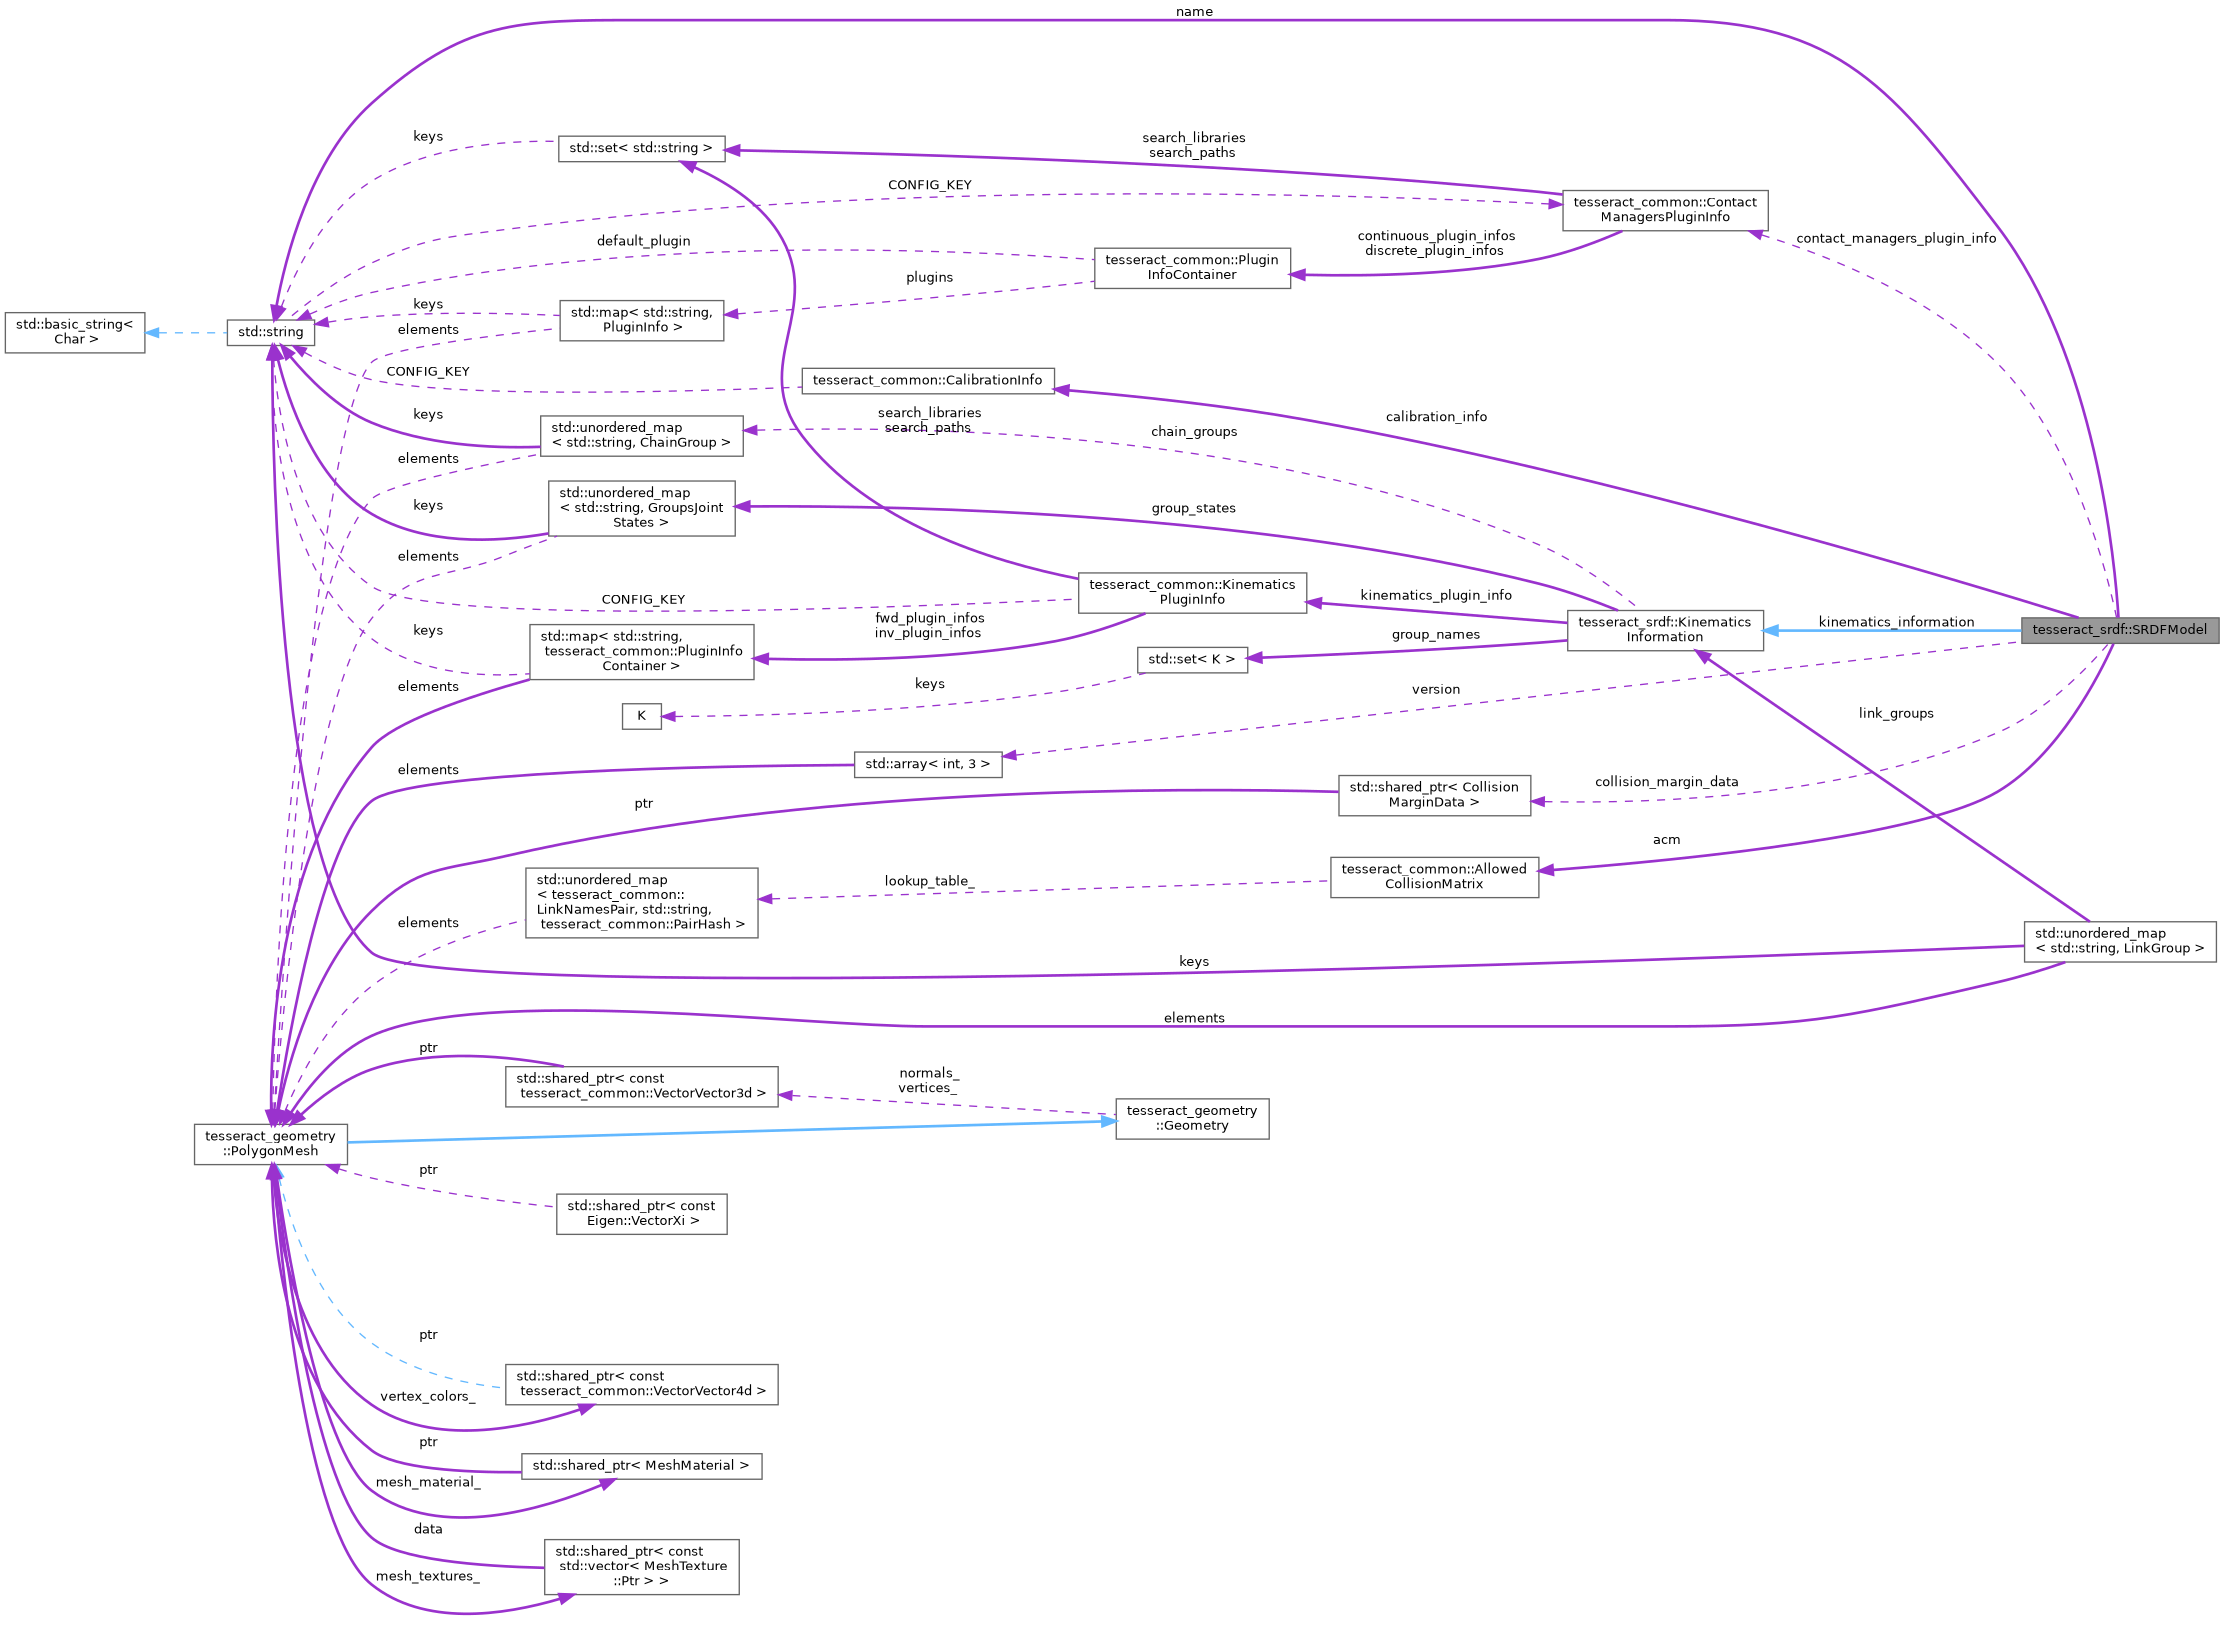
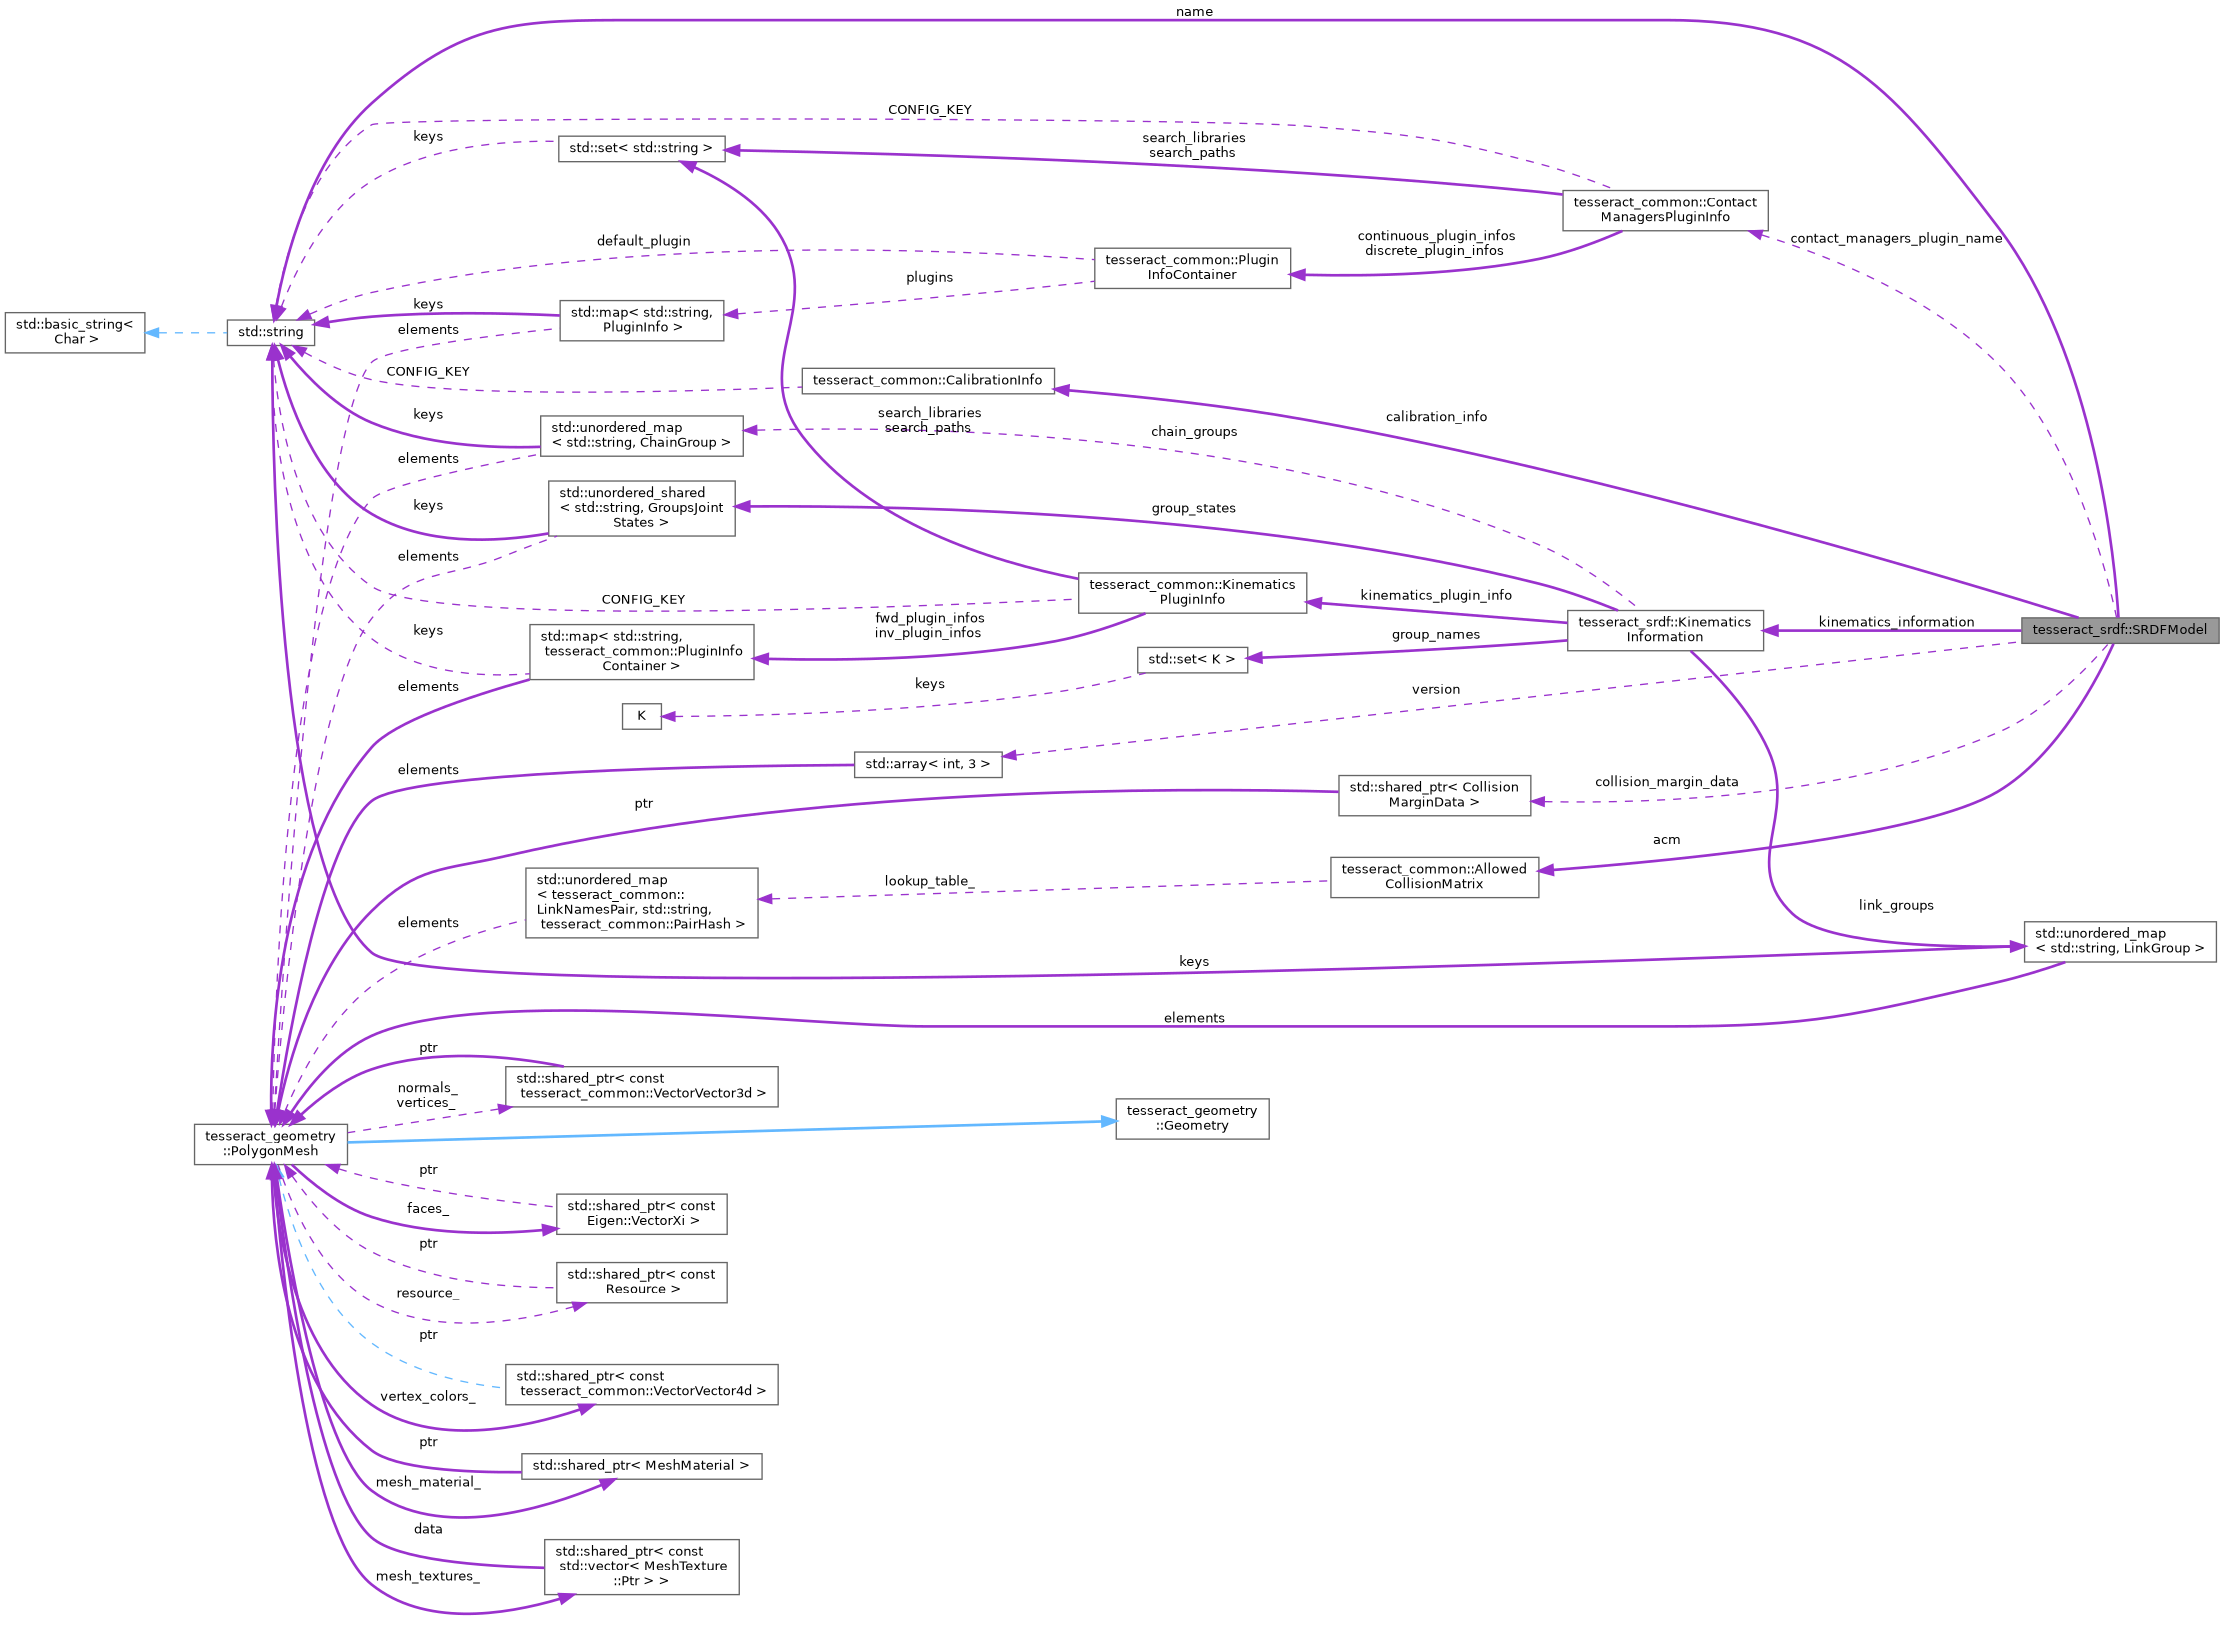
edge "std::string" -> "tesseract_common::Contact ManagersPluginInfo": reversed
edge "tesseract_srdf::SRDFModel" -> "tesseract_common::Contact ManagersPluginInfo": label " contact_managers_plugin_info" -> " contact_managers_plugin_name"
edge "std::map< std::string, PluginInfo >" -> "std::string": style dashed -> bold
node "std::unordered_map < std::string, GroupsJoint States >": label "std::unordered_map < std::string, GroupsJoint States >" -> "std::unordered_shared < std::string, GroupsJoint States >"
edge "tesseract_srdf::SRDFModel" -> "tesseract_srdf::Kinematics Information": color steelblue1 -> darkorchid3
edge "std::unordered_map < std::string, LinkGroup >" -> "tesseract_srdf::Kinematics Information": reversed
edge "tesseract_geometry ::Geometry" -> "std::shared_ptr< const tesseract_common::VectorVector3d >": now "tesseract_geometry ::PolygonMesh" -> "std::shared_ptr< const tesseract_common::VectorVector3d >"
edge "tesseract_geometry ::PolygonMesh" -> "std::shared_ptr< const Eigen::VectorXi >": added, label "faces_"
node "std::shared_ptr< const Resource >": added
